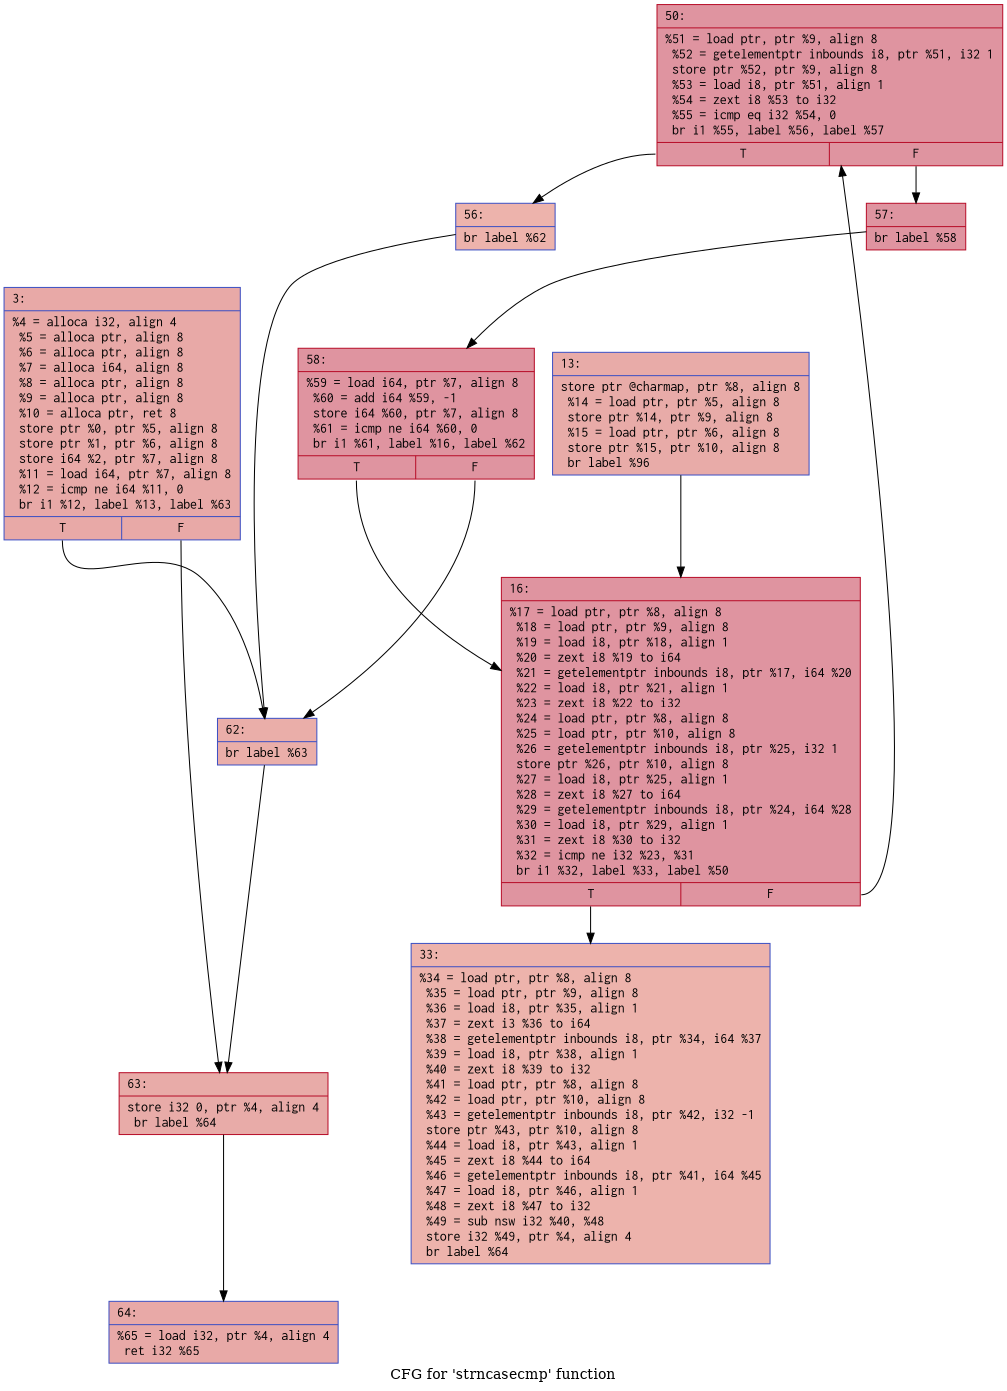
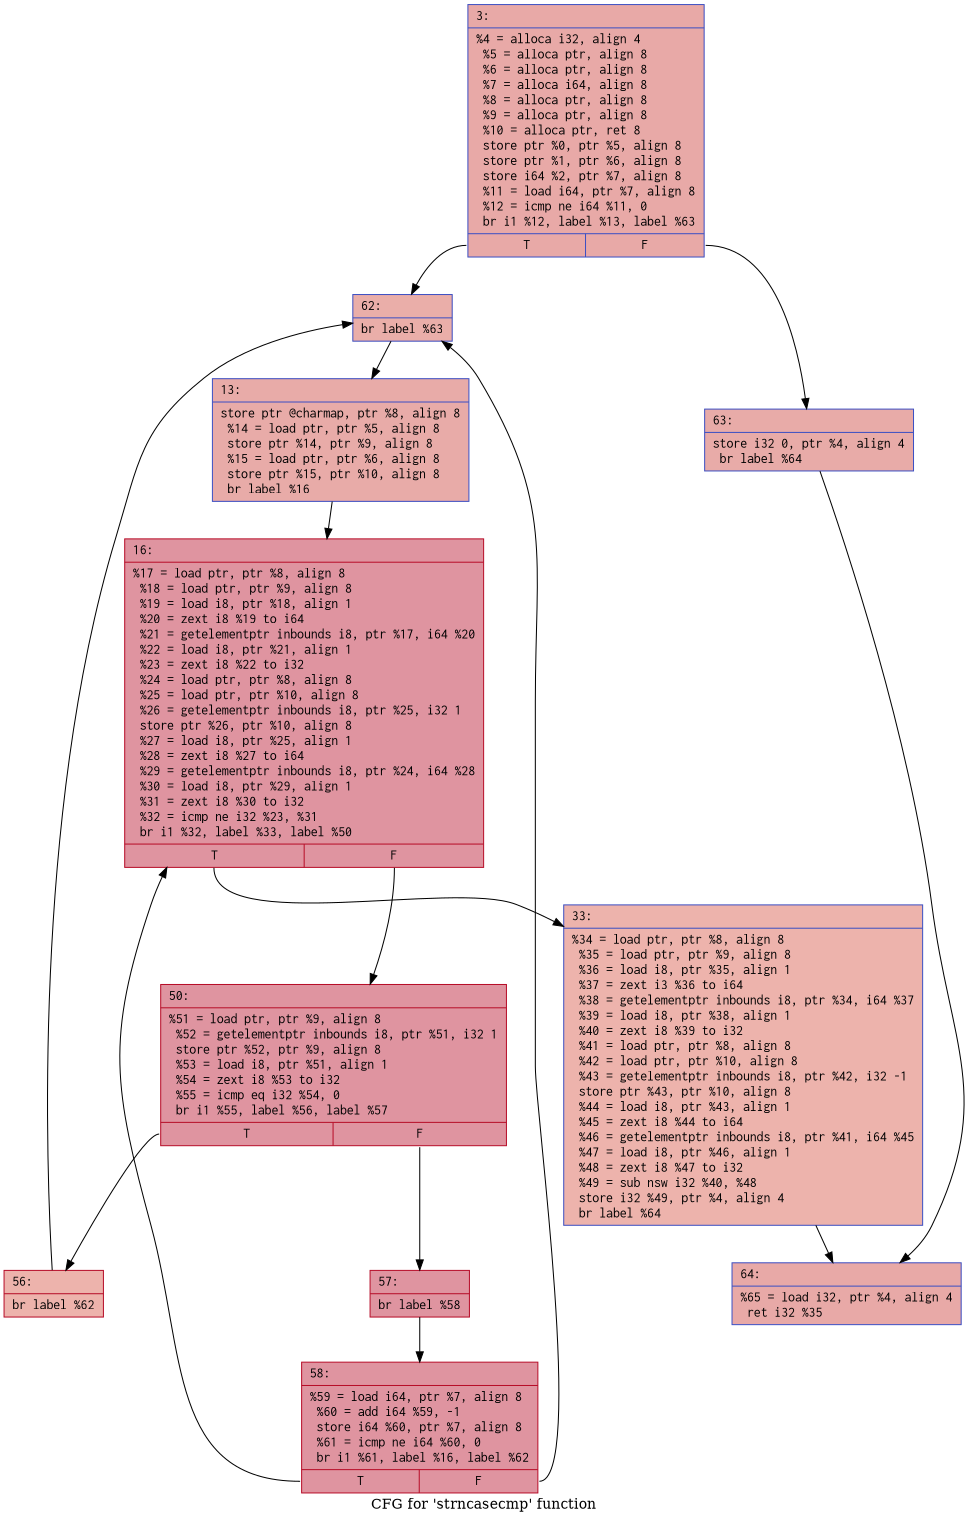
node "56:": color #3d50c3ff -> #b70d28ff
node "13:": text "br label %96" -> "br label %16"
edge "62:" -> "63:": now "62:" -> "13:"
node "63:": color #b70d28ff -> #3d50c3ff
edge "33:" -> "64:": added
node "64:": text "ret i32 %65" -> "ret i32 %35"
